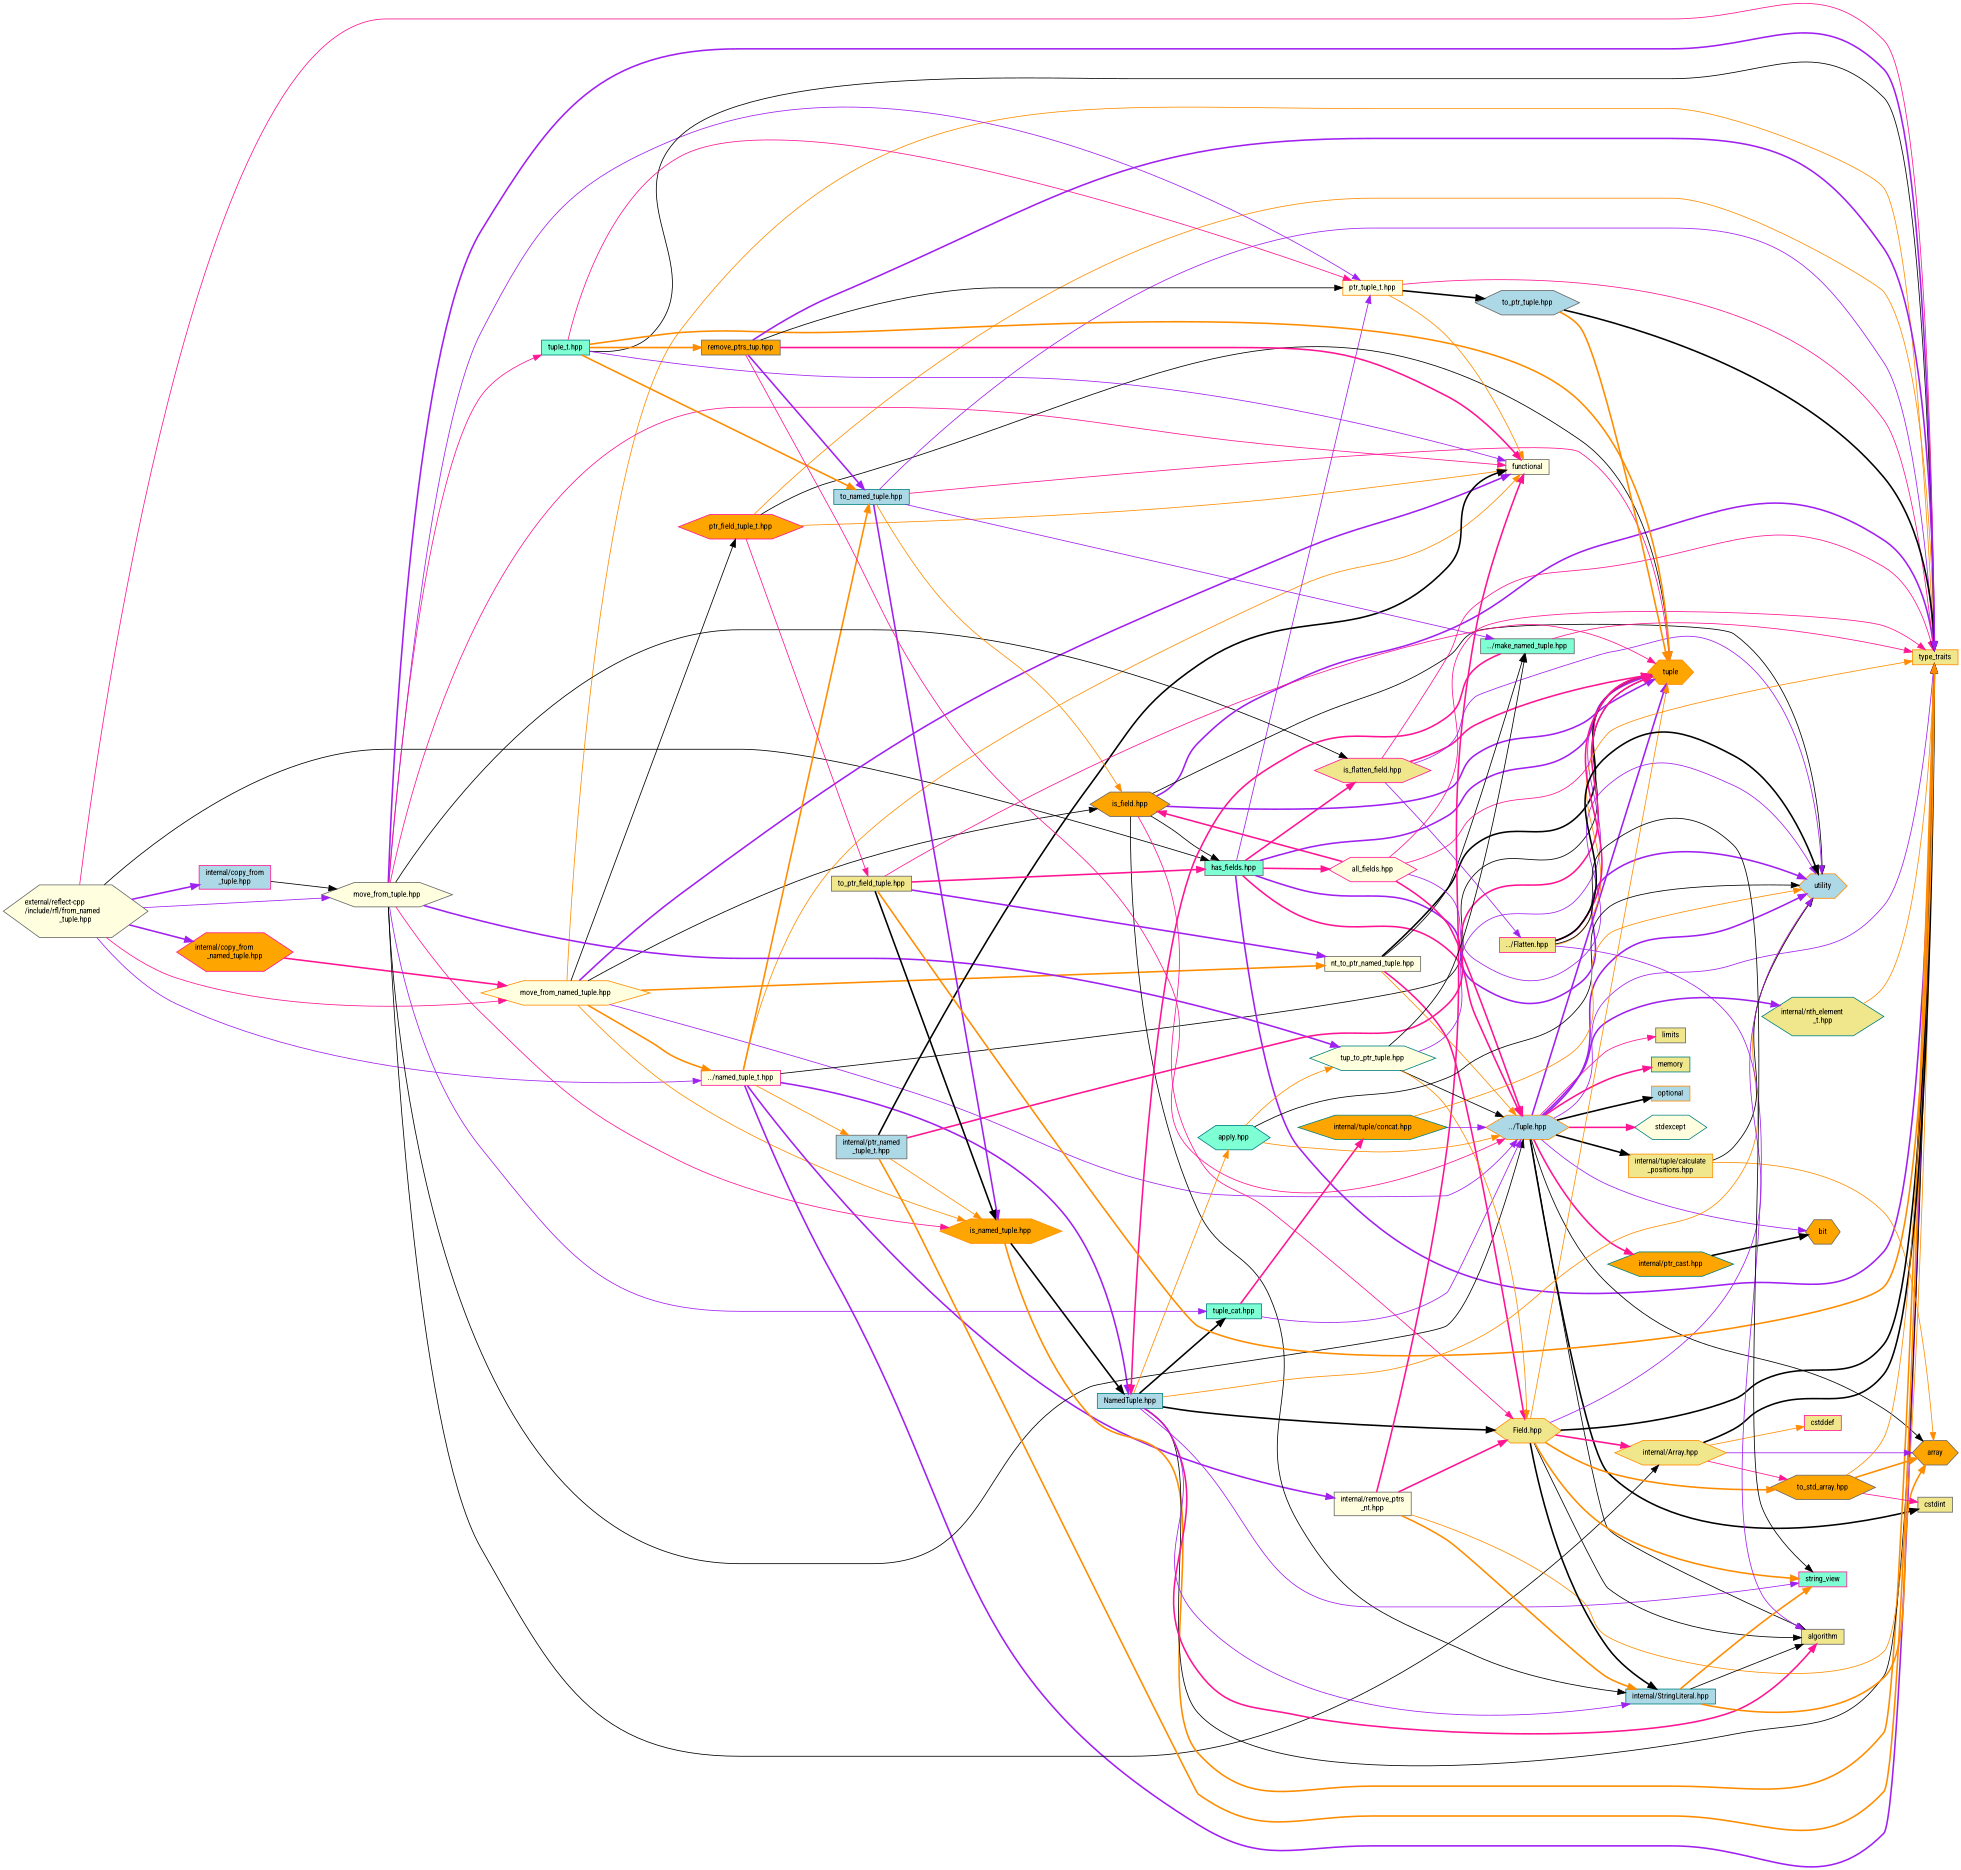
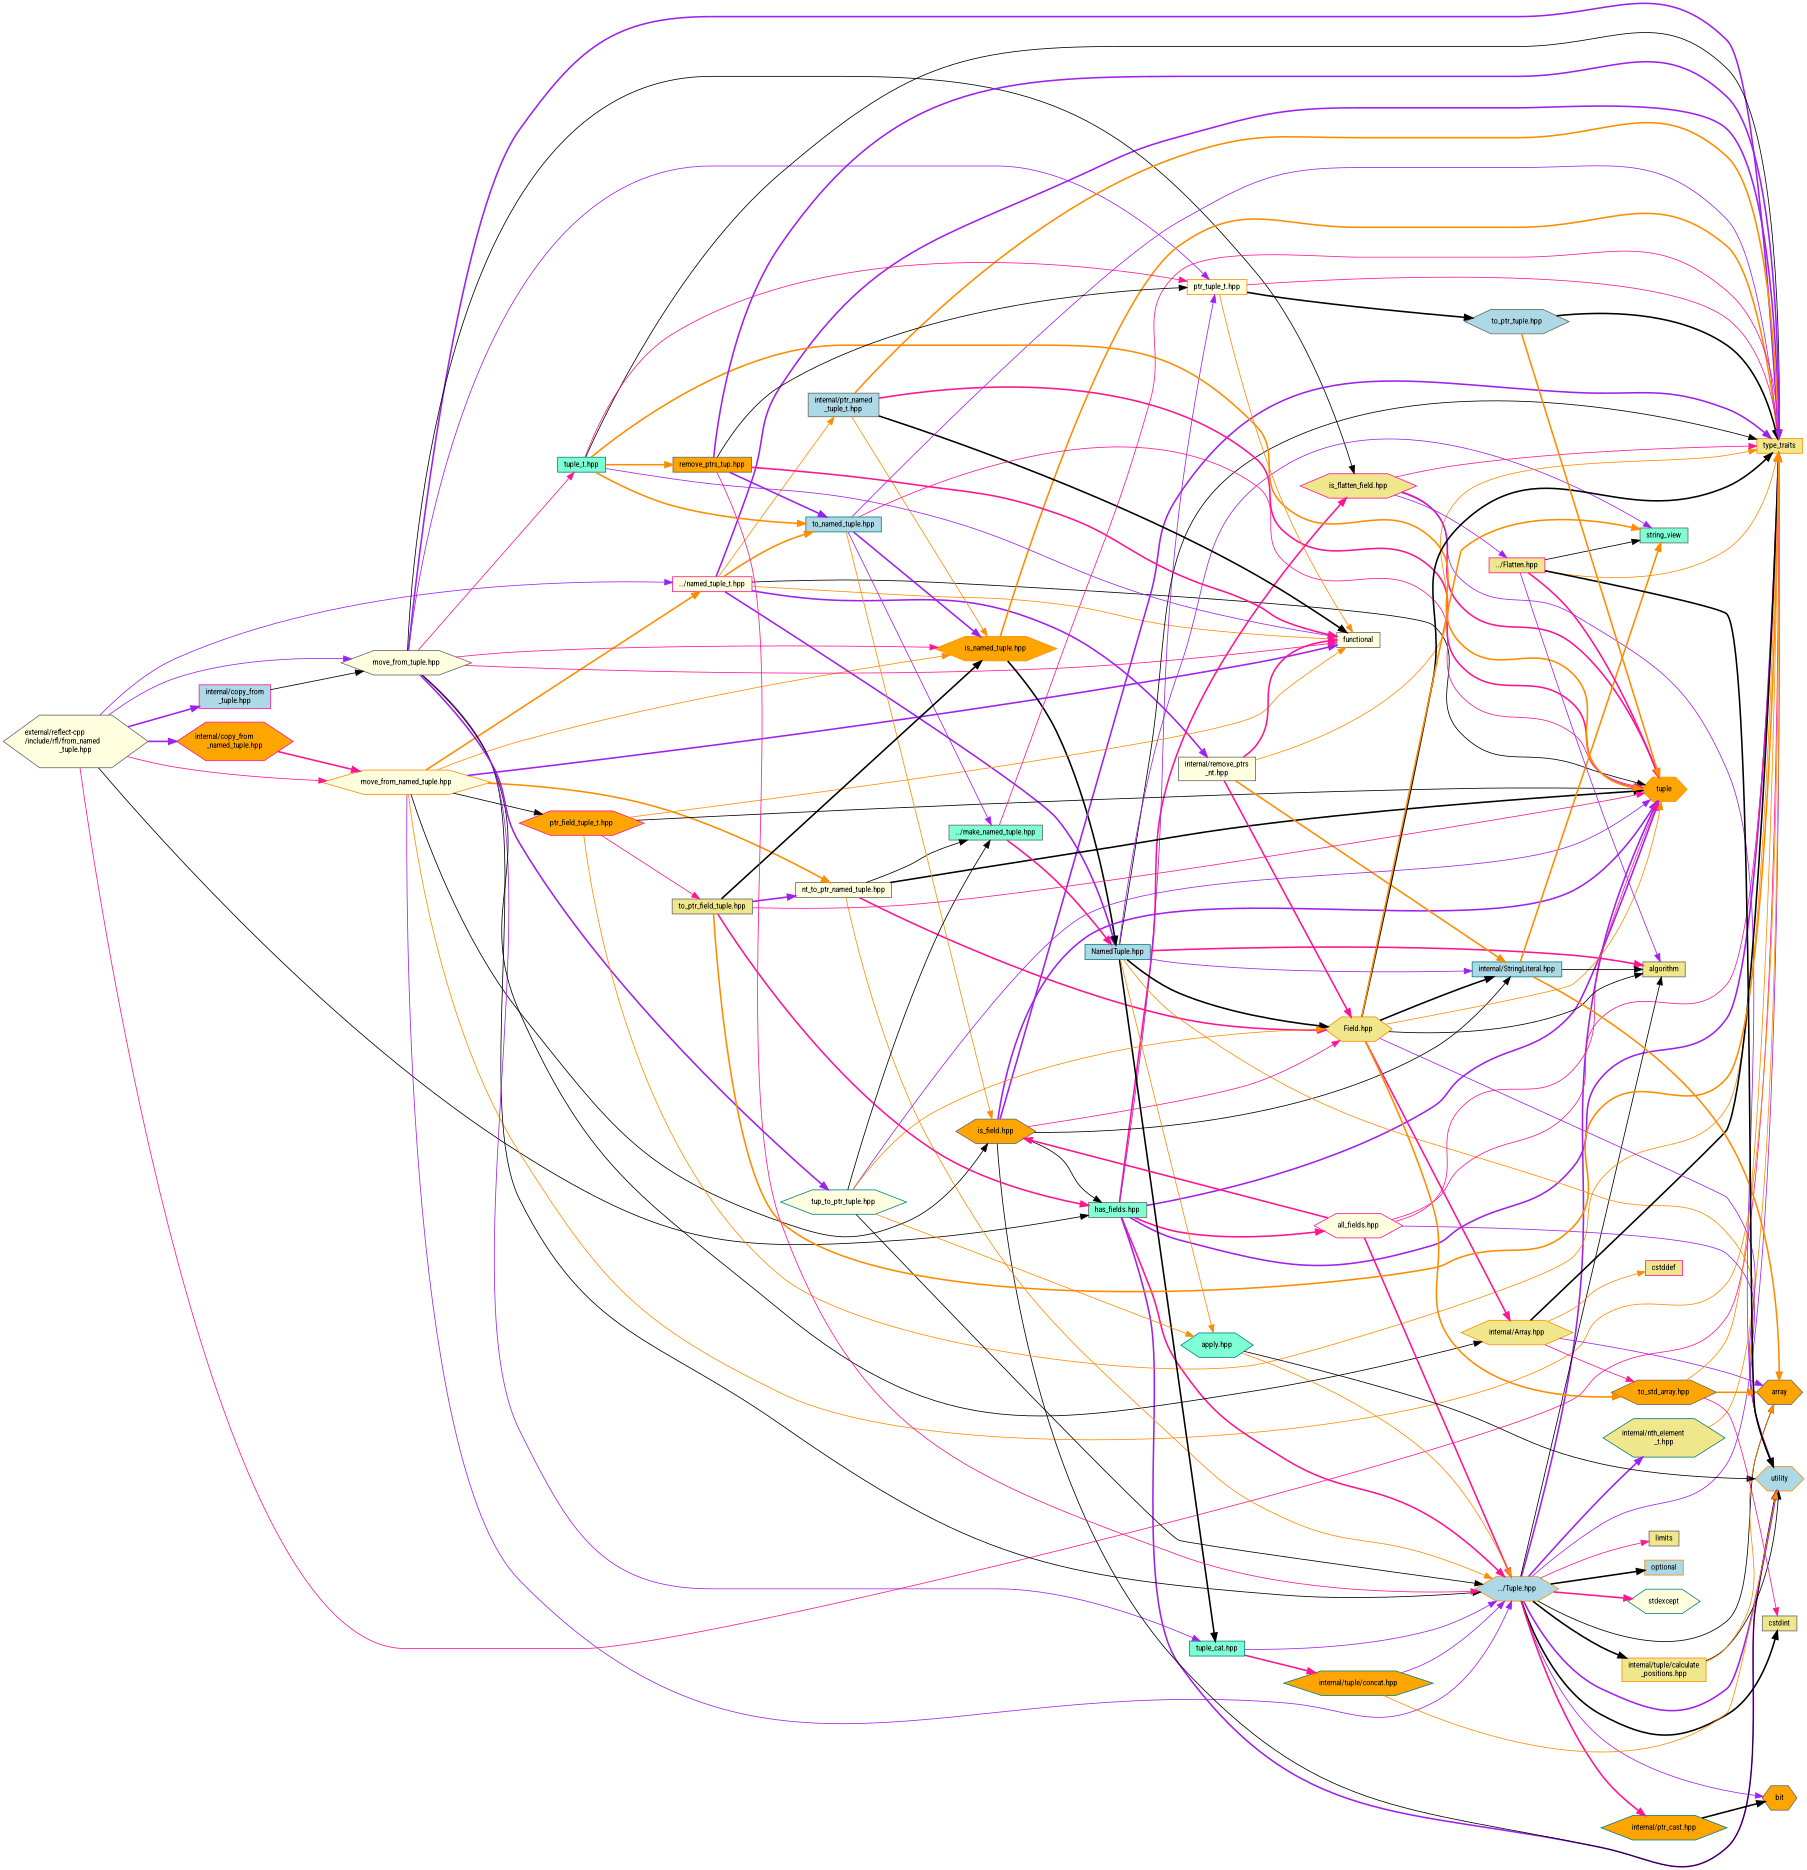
node "memory": removed
edge "apply.hpp" -> "tup_to_ptr_tuple.hpp": reversed
node "string_view": color deeppink -> gray40
